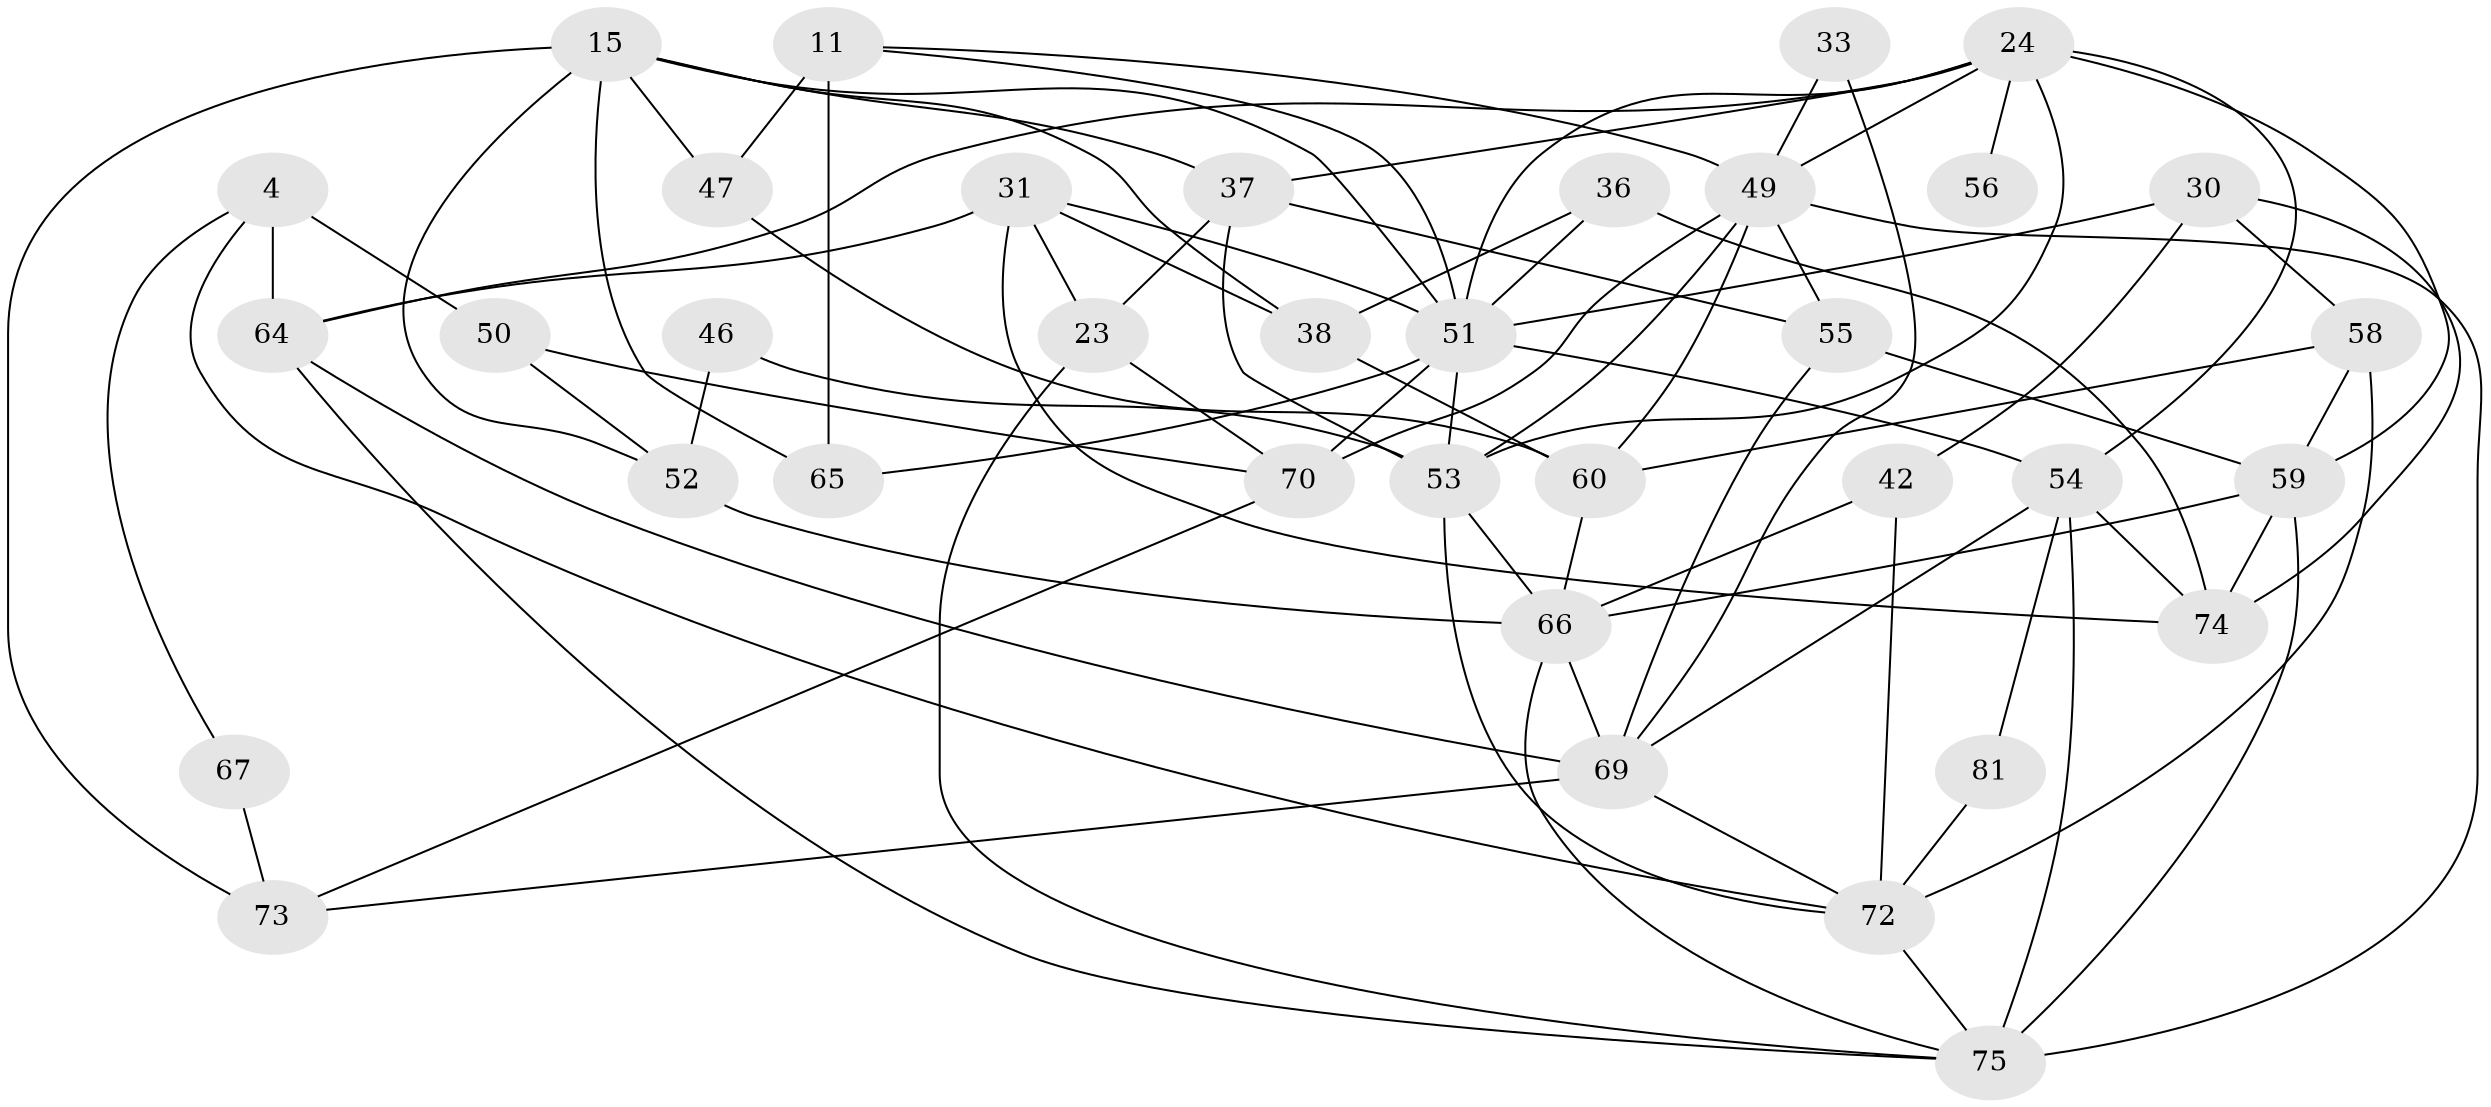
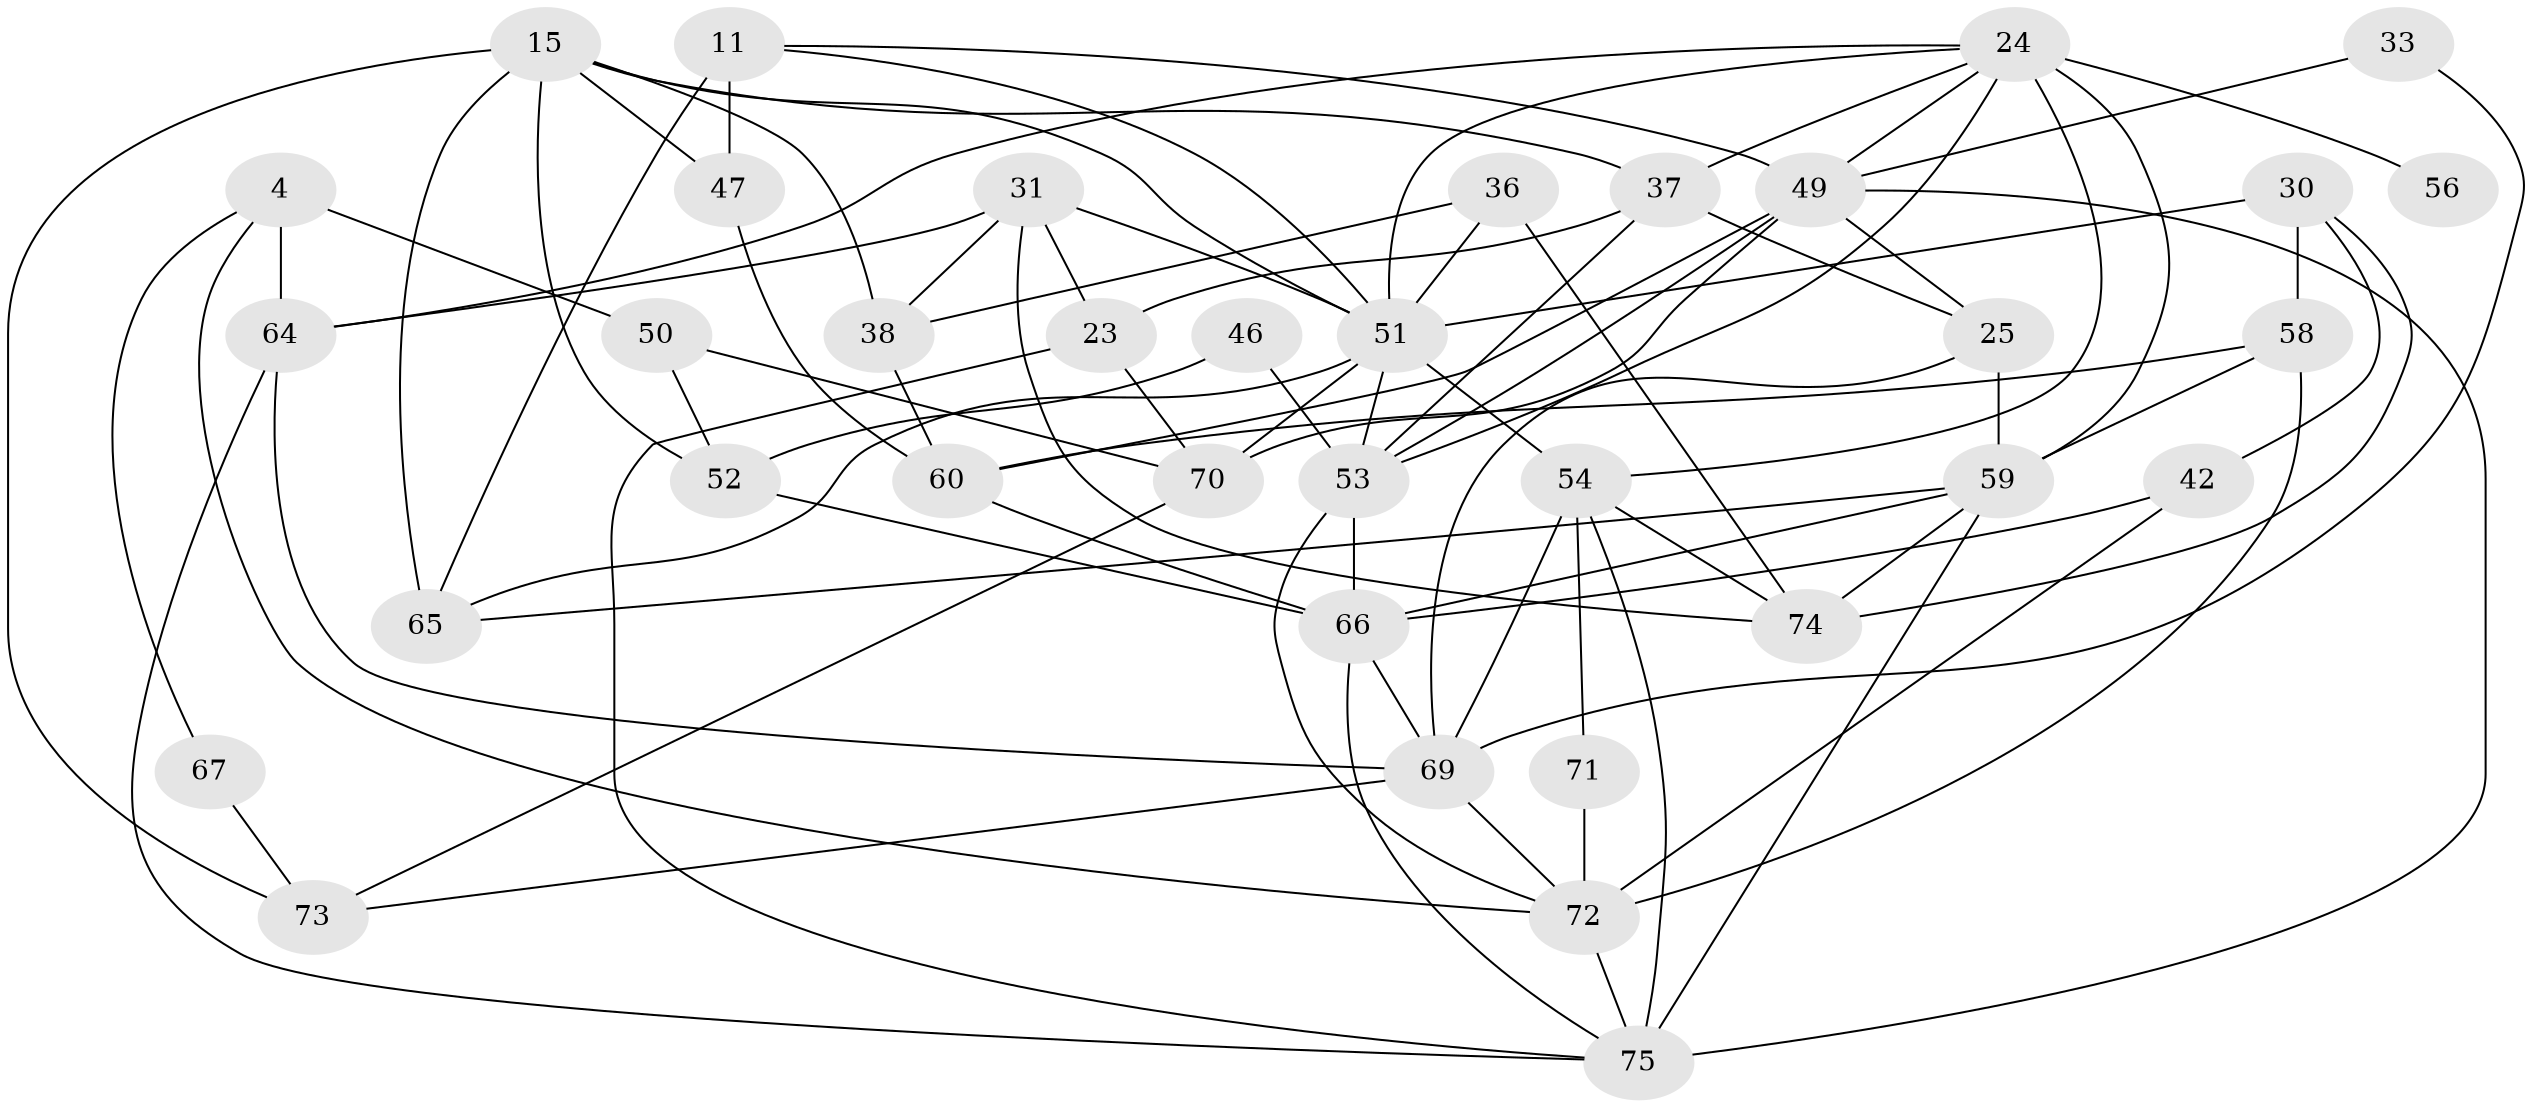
node "55": label "55" -> "25"
edge "59" -- "65": added
node "81": label "81" -> "71"
